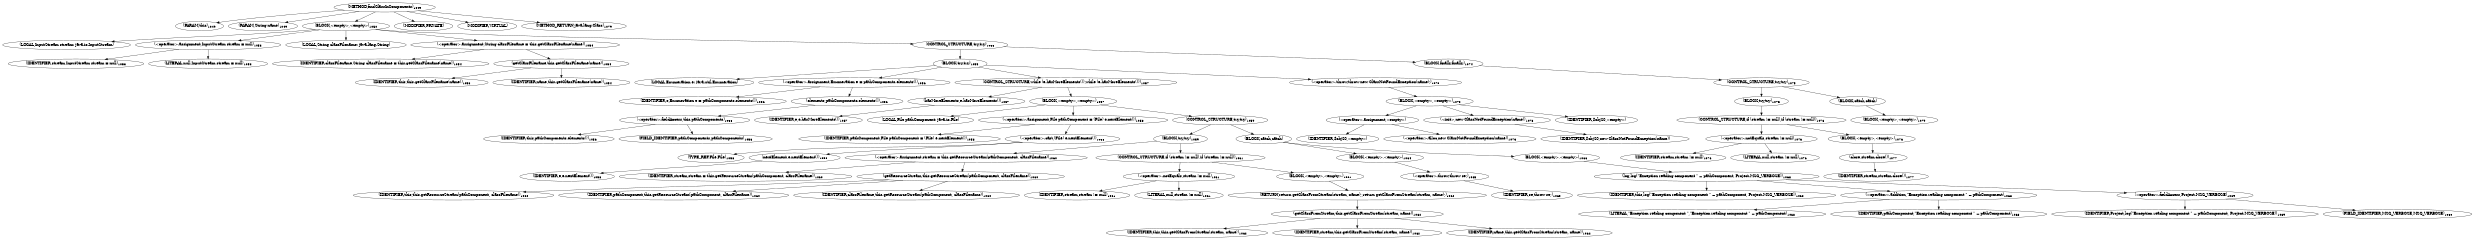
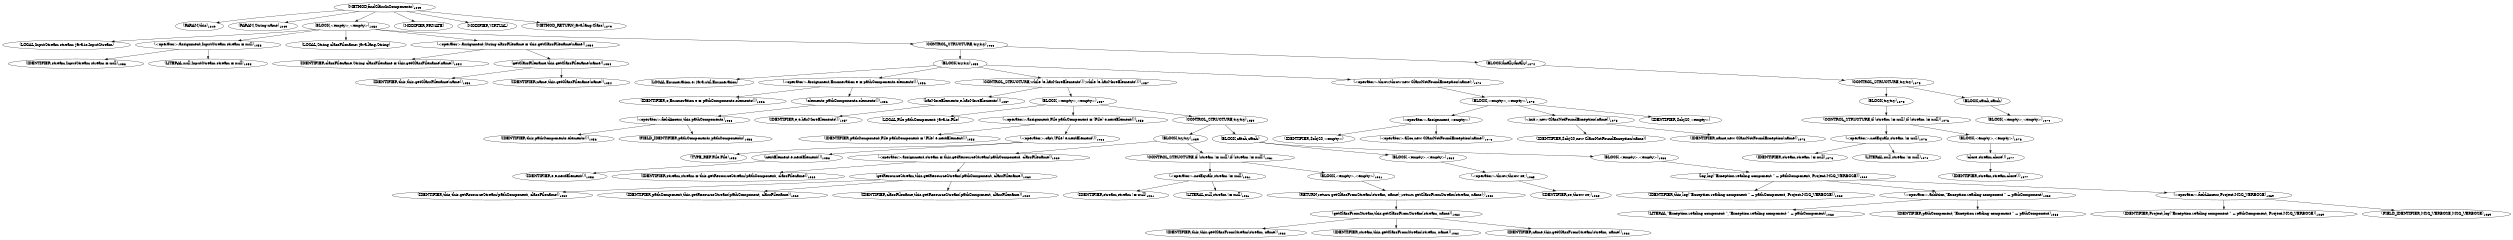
node "(IDENTIFIER,name,new ClassNotFoundException(name))": added
